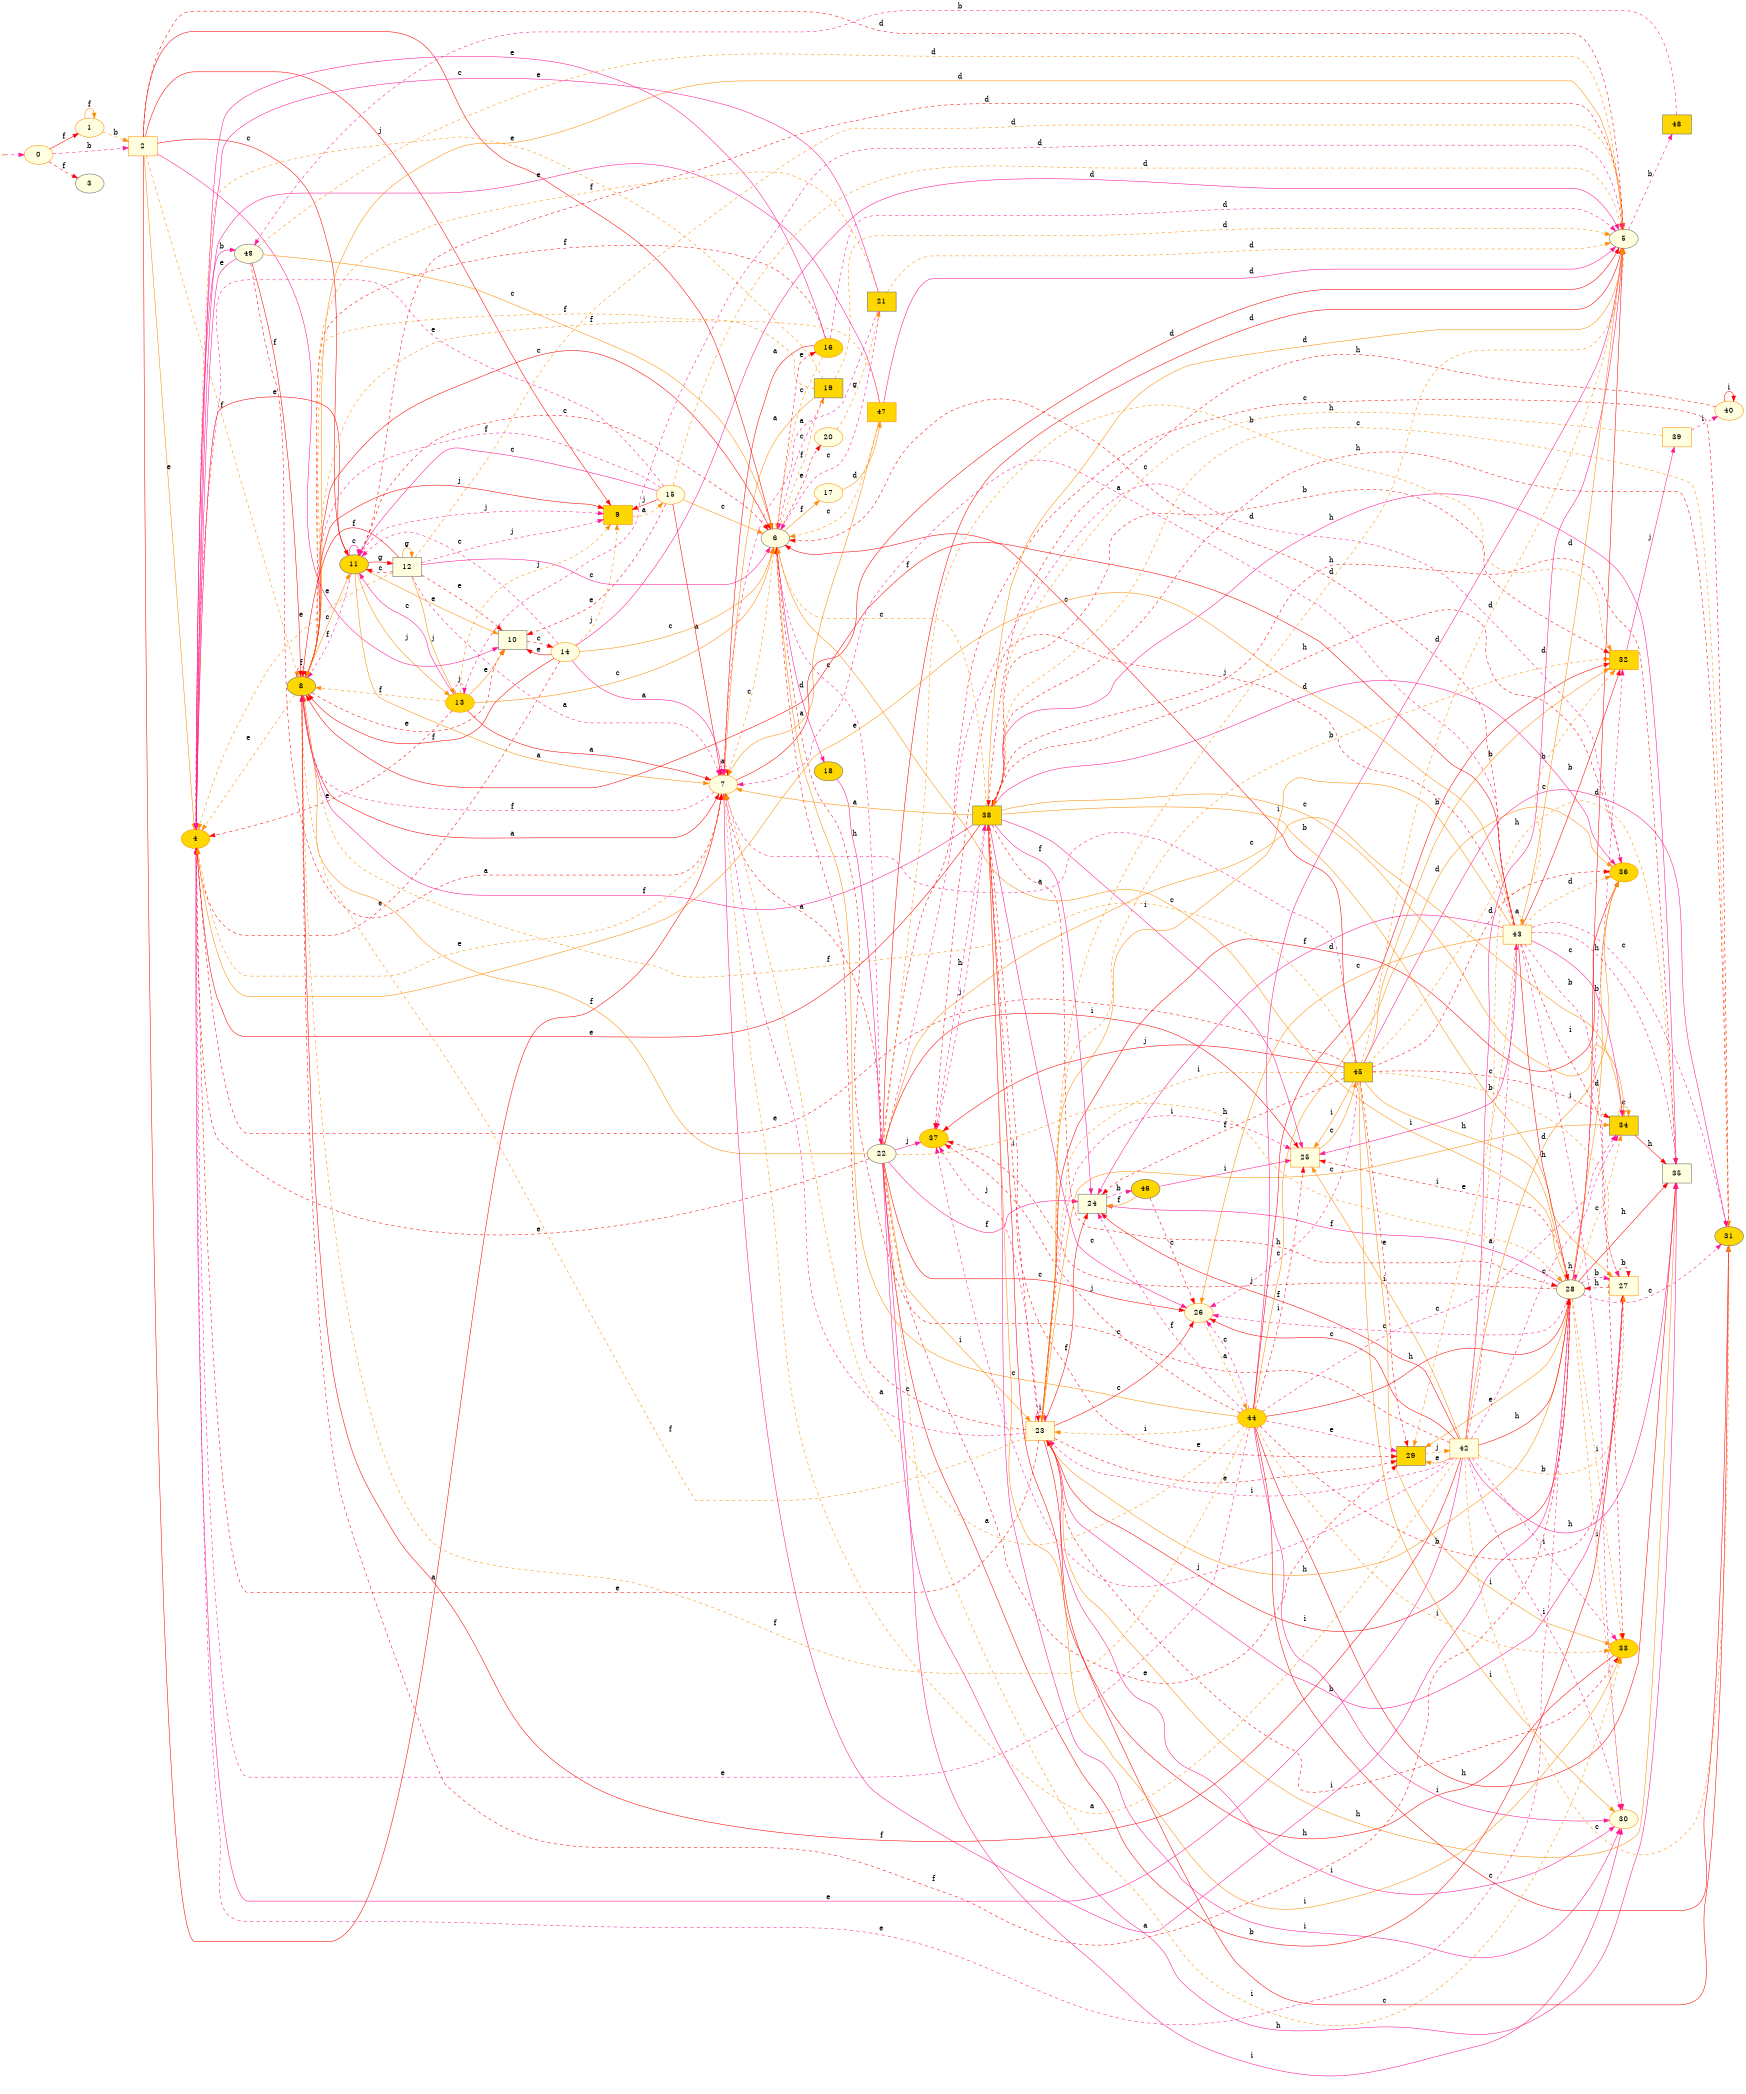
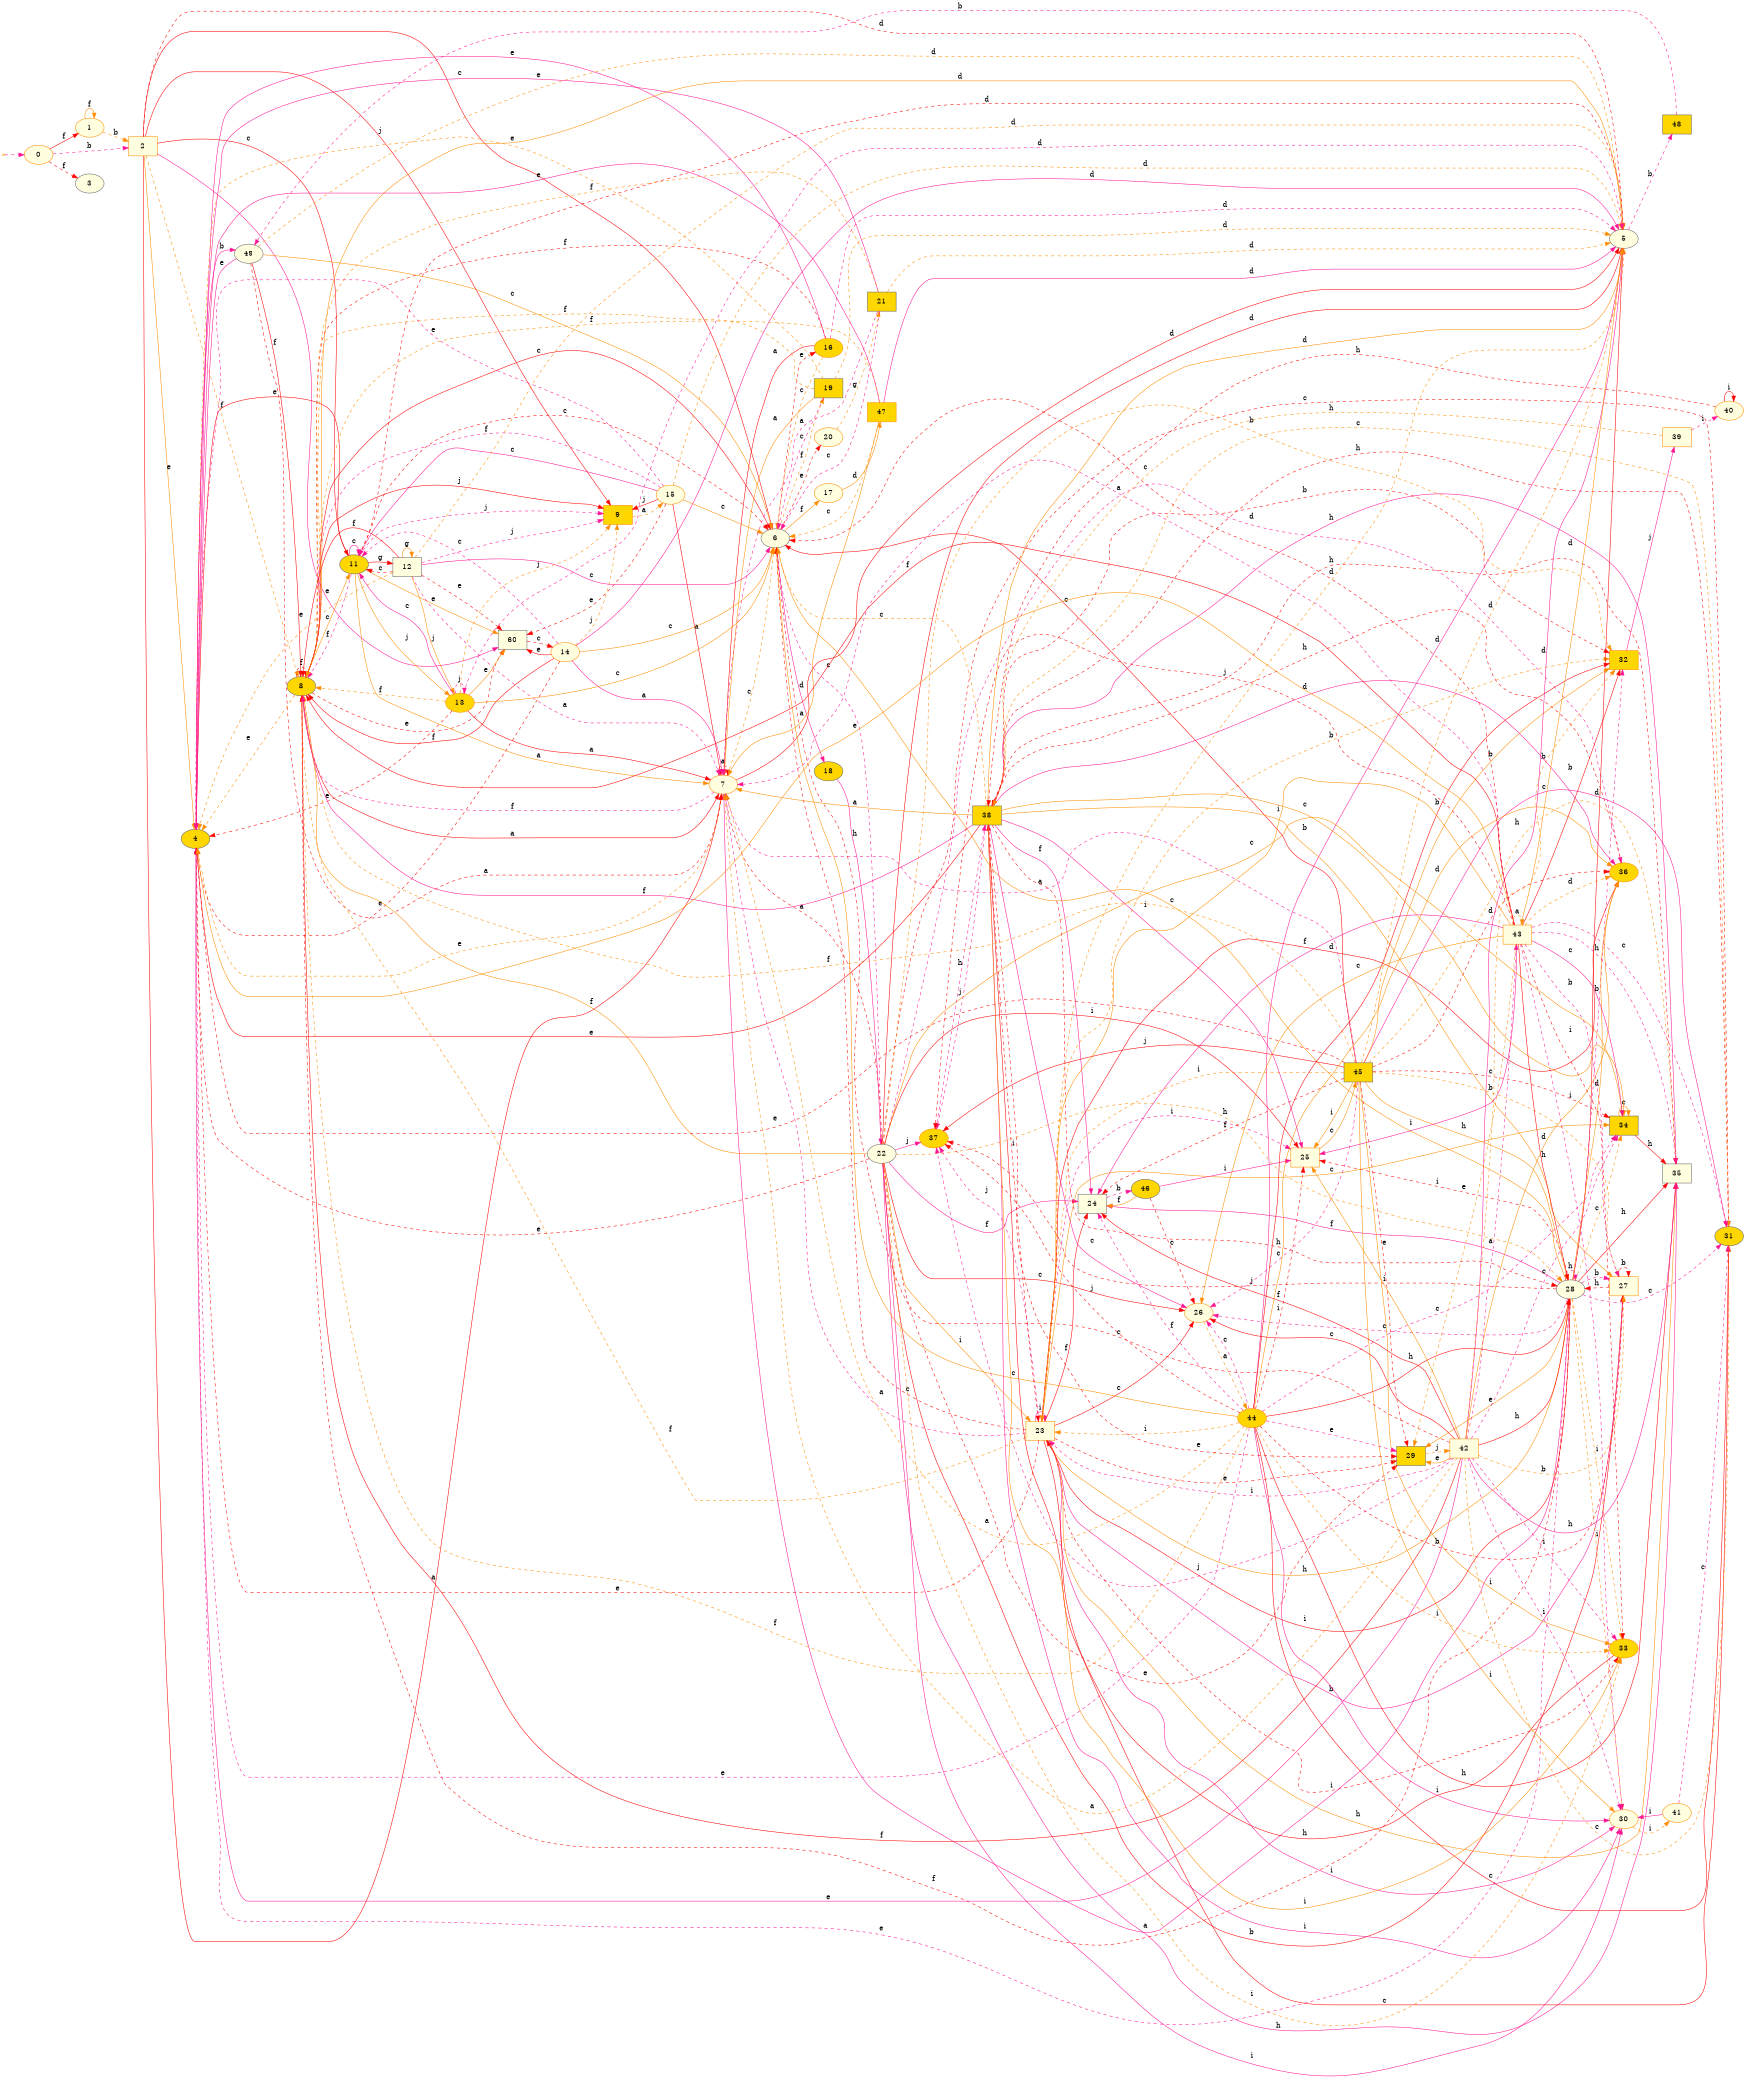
node "10": label "10" -> "60"
node "4": color darkorange -> gray40
node "41": added
